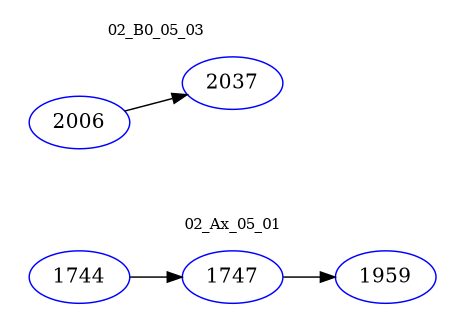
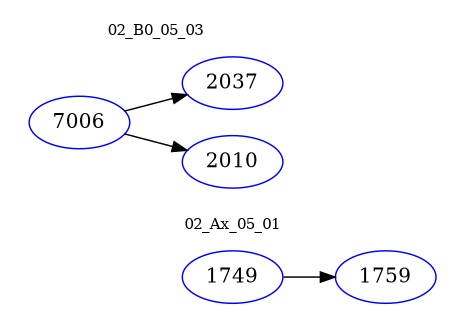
node "2006": label "2006" -> "7006"
node "2010": added
node "1744": removed
node "1747": label "1747" -> "1749"
node "1959": label "1959" -> "1759"
